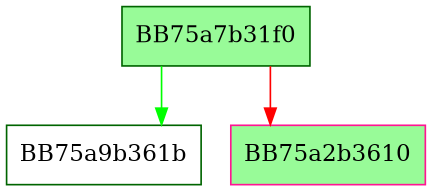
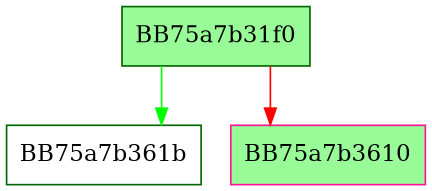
node "BB75a9b361b": label "BB75a9b361b" -> "BB75a7b361b"
node "BB75a2b3610": label "BB75a2b3610" -> "BB75a7b3610"
